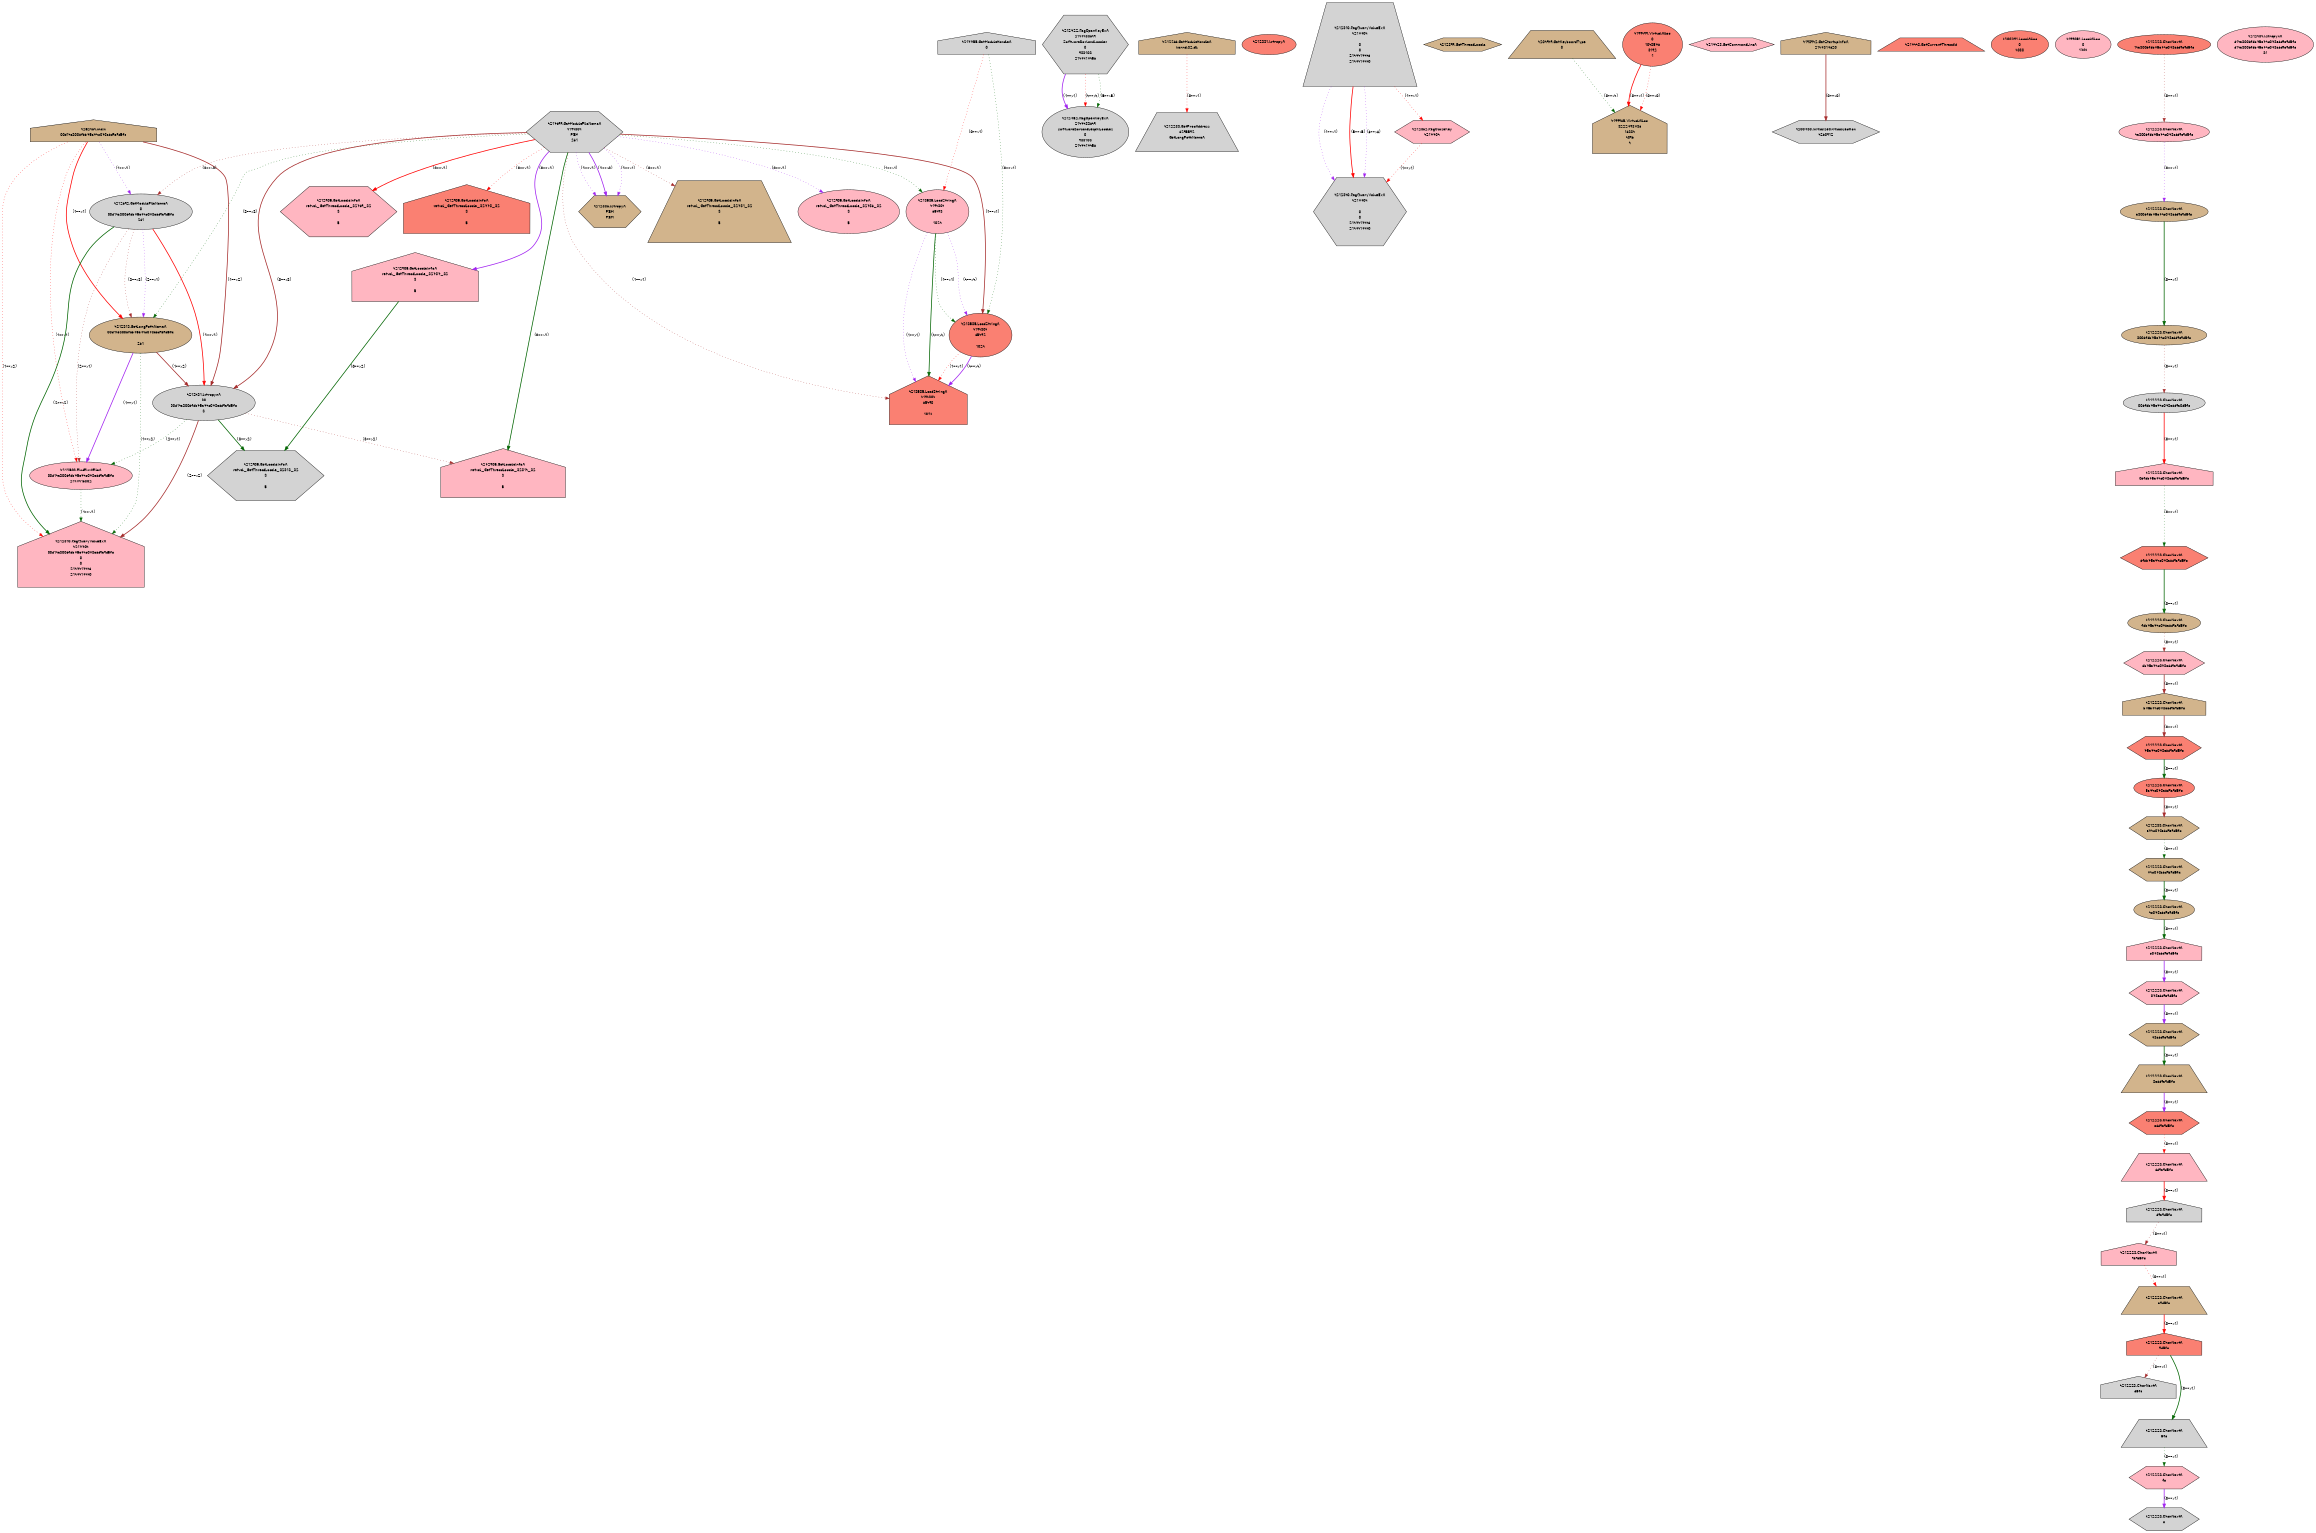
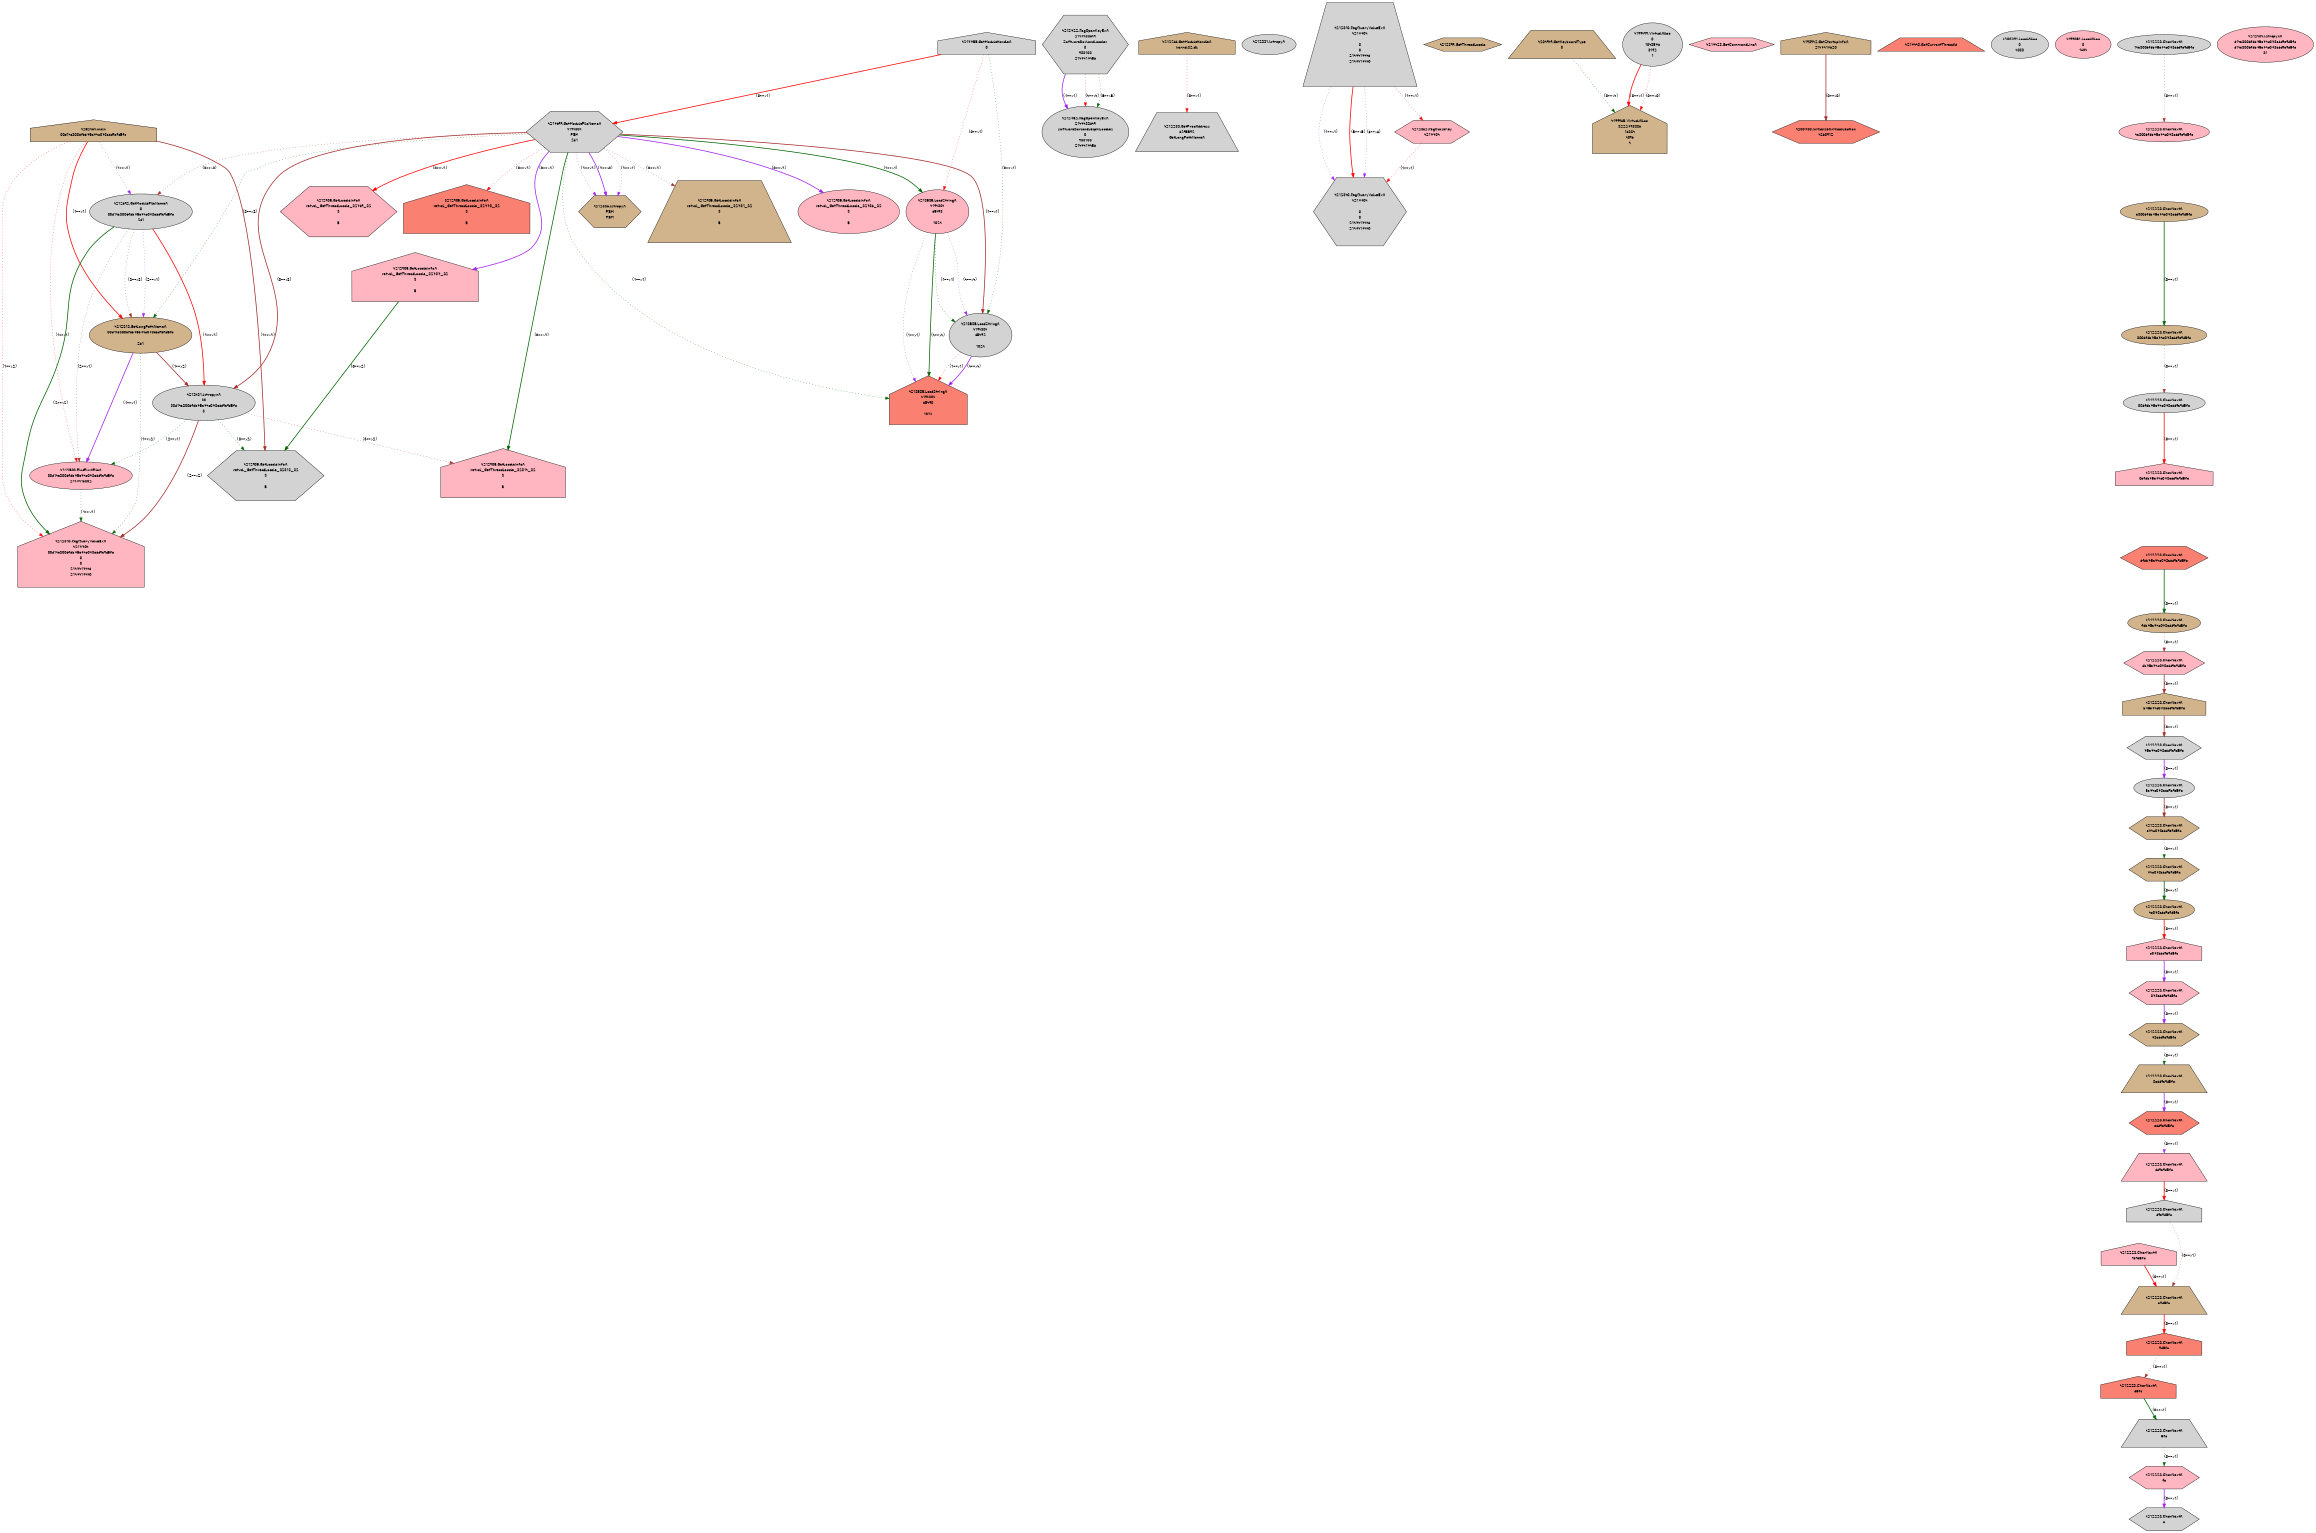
node "4212331.lstrcpyA": fillcolor salmon -> lightgrey
node "4199499.VirtualAlloc 0 1048576 8192 1": fillcolor salmon -> lightgrey
node "4198942.GetStartupInfoA 2147317620": label "4198942.GetStartupInfoA 2147317620" -> "4198942.GetStartupInfoA 2147417620"
node "4200791.LocalAlloc 0 4088": fillcolor salmon -> lightgrey
node "4199051.LocalAlloc 0 1704": label "4199051.LocalAlloc 0 1704" -> "4199051.LocalAlloc 0 1604"
node "4212223.CharNextA 14e3006f6b75e74c078e6d9e9d5fa": fillcolor salmon -> lightgrey
edge "4217755.GetModuleHandleA 0" -> "4217699.GetModuleFileNameA 4194304 PZM 261": added, label "(0-->1)"
node "4199965.VirtualAlloc 3222798736 16384 4096 4": label "4199965.VirtualAlloc 3222798736 16384 4096 4" -> "4199965.VirtualAlloc 3222798336 16384 4096 4"
node "4200730.InitializeCriticalSection 4260912": fillcolor lightgrey -> salmon
edge "4217699.GetModuleFileNameA 4194304 PZM 261" -> "4213585.LoadStringA 4194304 65493 1024": style dotted -> bold
edge "4217699.GetModuleFileNameA 4194304 PZM 261" -> "4212905.GetLocaleInfoA retval_GetThreadLocale_32786_32 3 5": style dotted -> bold
edge "4212223.CharNextA 4e3006f6b75e74c078e6d9e9d5fa" -> "4212223.CharNextA e3006f6b75e74c078e6d9e9d5fa": removed, label "(0-->1)"
node "4212905.GetLocaleInfoA retval_GetThreadLocale_32778_32 3 5": label "4212905.GetLocaleInfoA retval_GetThreadLocale_32778_32 3 5" -> "3212905.GetLocaleInfoA retval_GetThreadLocale_32778_32 3 5"
edge "4252464.main 00d14e3006f6b75e74c078e6d9e9d5fa" -> "4212431.lstrcpynA 00 00d14e3006f6b75e74c078e6d9e9d5fa 3": now "4252464.main 00d14e3006f6b75e74c078e6d9e9d5fa" -> "4212905.GetLocaleInfoA retval_GetThreadLocale_32813_32 3 5"
edge "4217699.GetModuleFileNameA 4194304 PZM 261" -> "4213585.LoadStringA 4194304 65490 1024": color brown -> darkgreen
node "4213585.LoadStringA 4194304 65492 1024": fillcolor salmon -> lightgrey
node "4212223.CharNextA 006f6b75e74c078e6d9e0d5fa": label "4212223.CharNextA 006f6b75e74c078e6d9e0d5fa" -> "4212223.CharNextA 006f6b75e74c078e6d9e9d5fa"
edge "4212431.lstrcpynA 00 00d14e3006f6b75e74c078e6d9e9d5fa 3" -> "4212905.GetLocaleInfoA retval_GetThreadLocale_32813_32 3 5": style bold -> dotted
node "4272905.GetLocaleInfoA retval_GetThreadLocale_32814_32 3 5": label "4272905.GetLocaleInfoA retval_GetThreadLocale_32814_32 3 5" -> "4212905.GetLocaleInfoA retval_GetThreadLocale_32814_32 3 5"
edge "4212223.CharNextA 06f6b75e74c078e6d9e9d5fa" -> "4212223.CharNextA 6f6b75e74c078e6d9e9d5fa": removed, label "(0-->1)"
node "4212223.CharNextA f6b75e74c076e6d9e9d5fa": label "4212223.CharNextA f6b75e74c076e6d9e9d5fa" -> "4212223.CharNextA f6b75e74c078e6d9e9d5fa"
node "4212223.CharNextA 75e74c078e6d9e9d5fa": fillcolor salmon -> lightgrey
edge "4212223.CharNextA 75e74c078e6d9e9d5fa" -> "4212223.CharNextA 5e74c078e6d9e9d5fa": color darkgreen -> purple
node "4212223.CharNextA 5e74c078e6d9e9d5fa": fillcolor salmon -> lightgrey
node "4212233.CharNextA e74c078e6d9e9d5fa": label "4212233.CharNextA e74c078e6d9e9d5fa" -> "4212223.CharNextA e74c078e6d9e9d5fa"
edge "4212223.CharNextA 4c078e6d9e9d5fa" -> "4212223.CharNextA c078e6d9e9d5fa": color darkgreen -> red
edge "4212223.CharNextA 78e6d9e9d5fa" -> "4212223.CharNextA 8e6d9e9d5fa": style bold -> dotted
edge "4212223.CharNextA e6d9e9d5fa" -> "4212223.CharNextA 6d9e9d5fa": color red -> purple
edge "4212223.CharNextA d9e9d5fa" -> "4212223.CharNextA 9e9d5fa": now "4212223.CharNextA d9e9d5fa" -> "4212223.CharNextA e9d5fa"
edge "4212223.CharNextA 9e9d5fa" -> "4212223.CharNextA e9d5fa": style dotted -> bold
edge "4212223.CharNextA 9d5fa" -> "4212223.CharNextA 5fa": now "4212223.CharNextA d5fa" -> "4212223.CharNextA 5fa"
node "4212223.CharNextA d5fa": fillcolor lightgrey -> salmon
